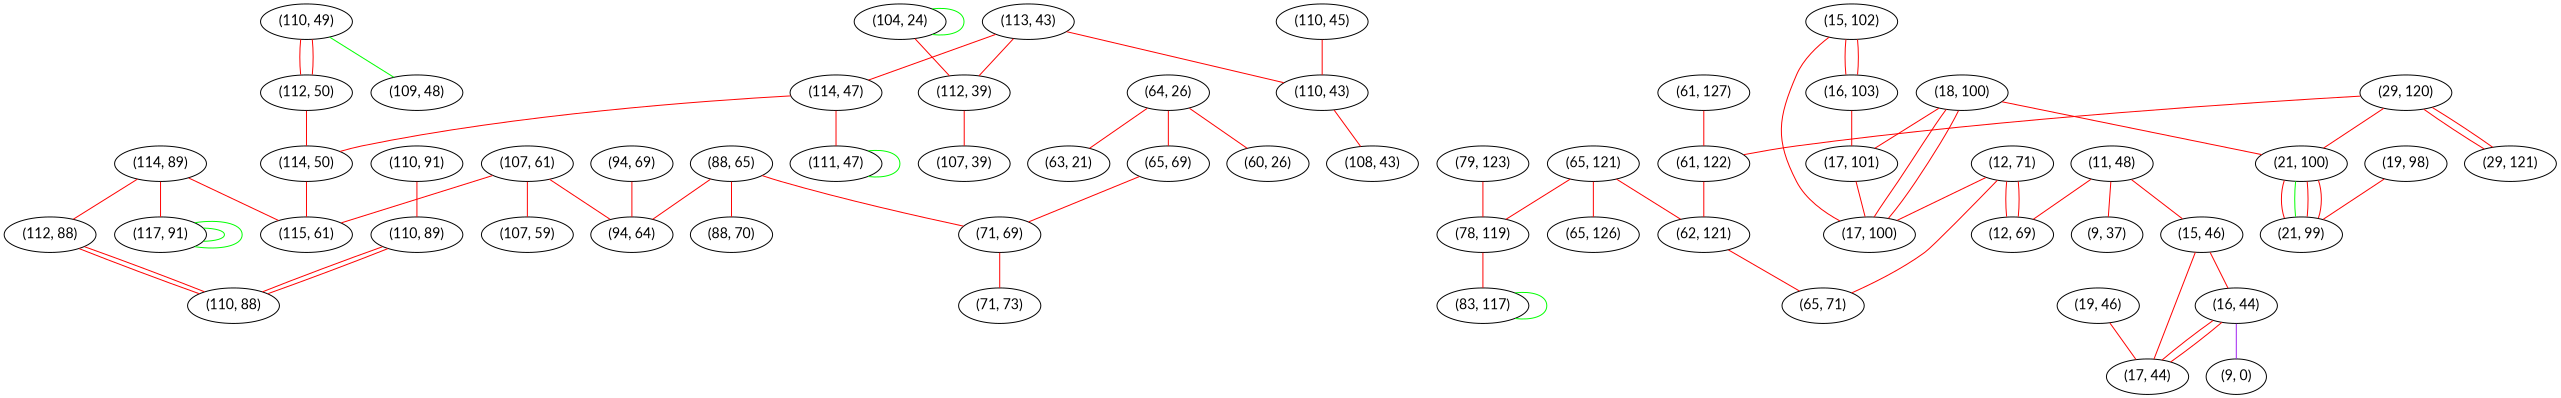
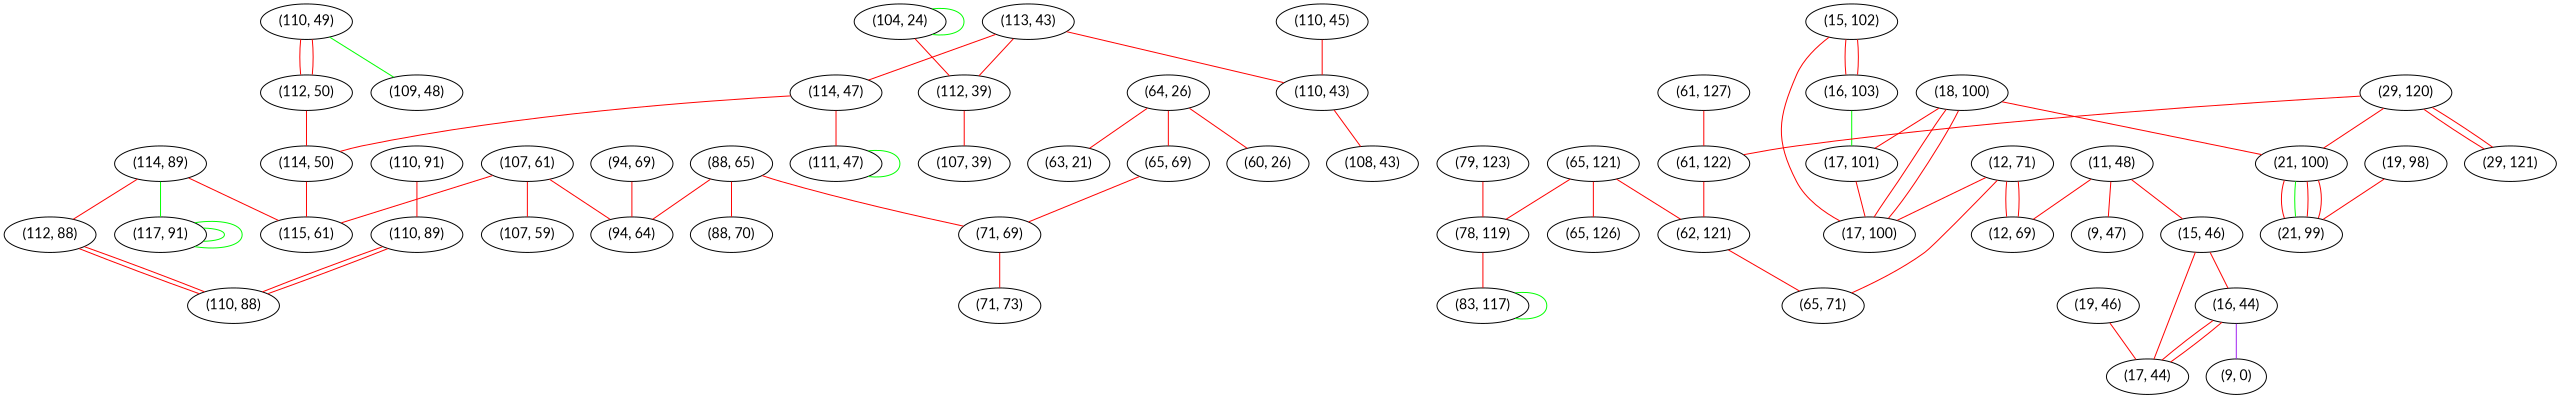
edge "(16, 103)" -- "(17, 101)": color red -> green
edge "(114, 89)" -- "(117, 91)": color red -> green
node "(9, 37)": label "(9, 37)" -> "(9, 47)"
